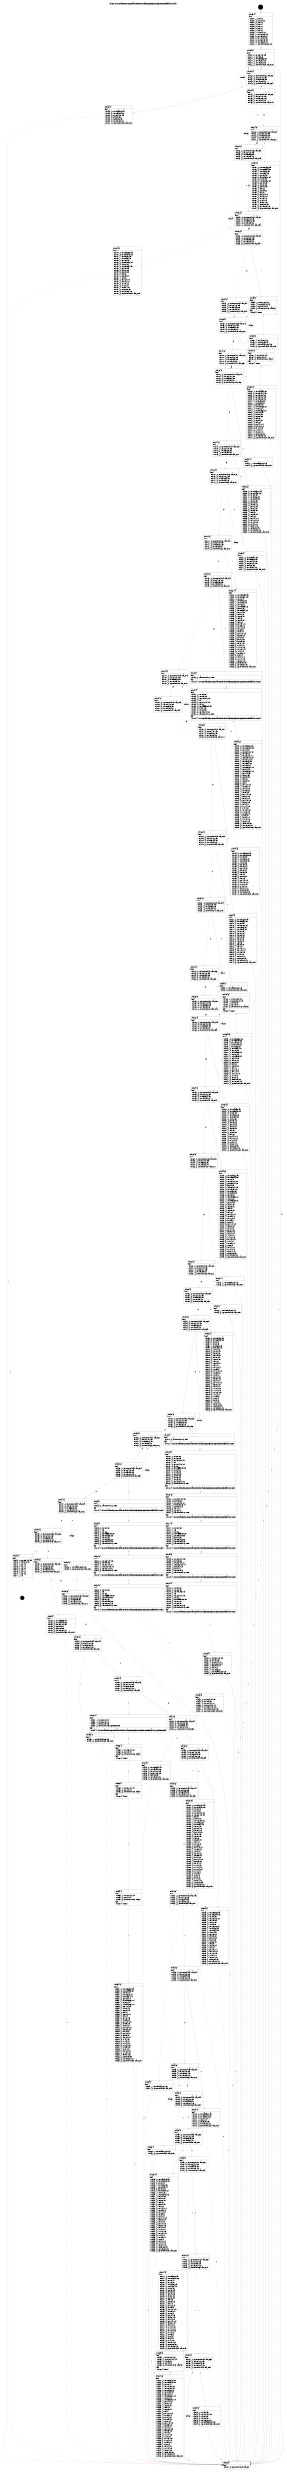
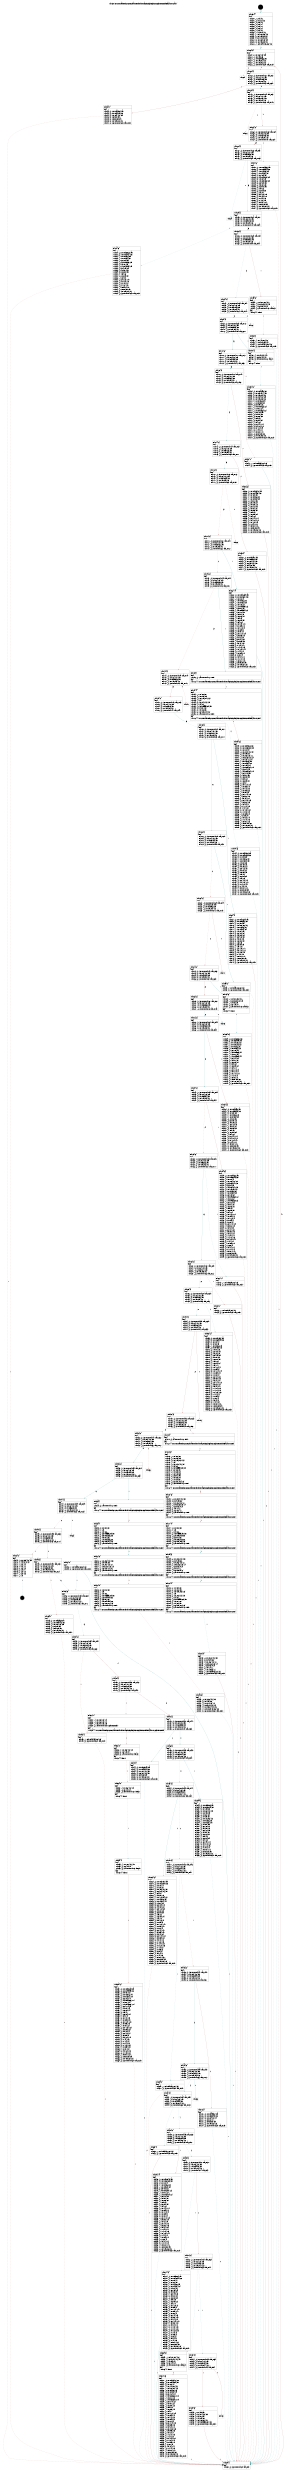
edge "0x401a38 [28]" -> "0x40206b [152]": now "0x401a54 [28]" -> "0x40206b [152]"
